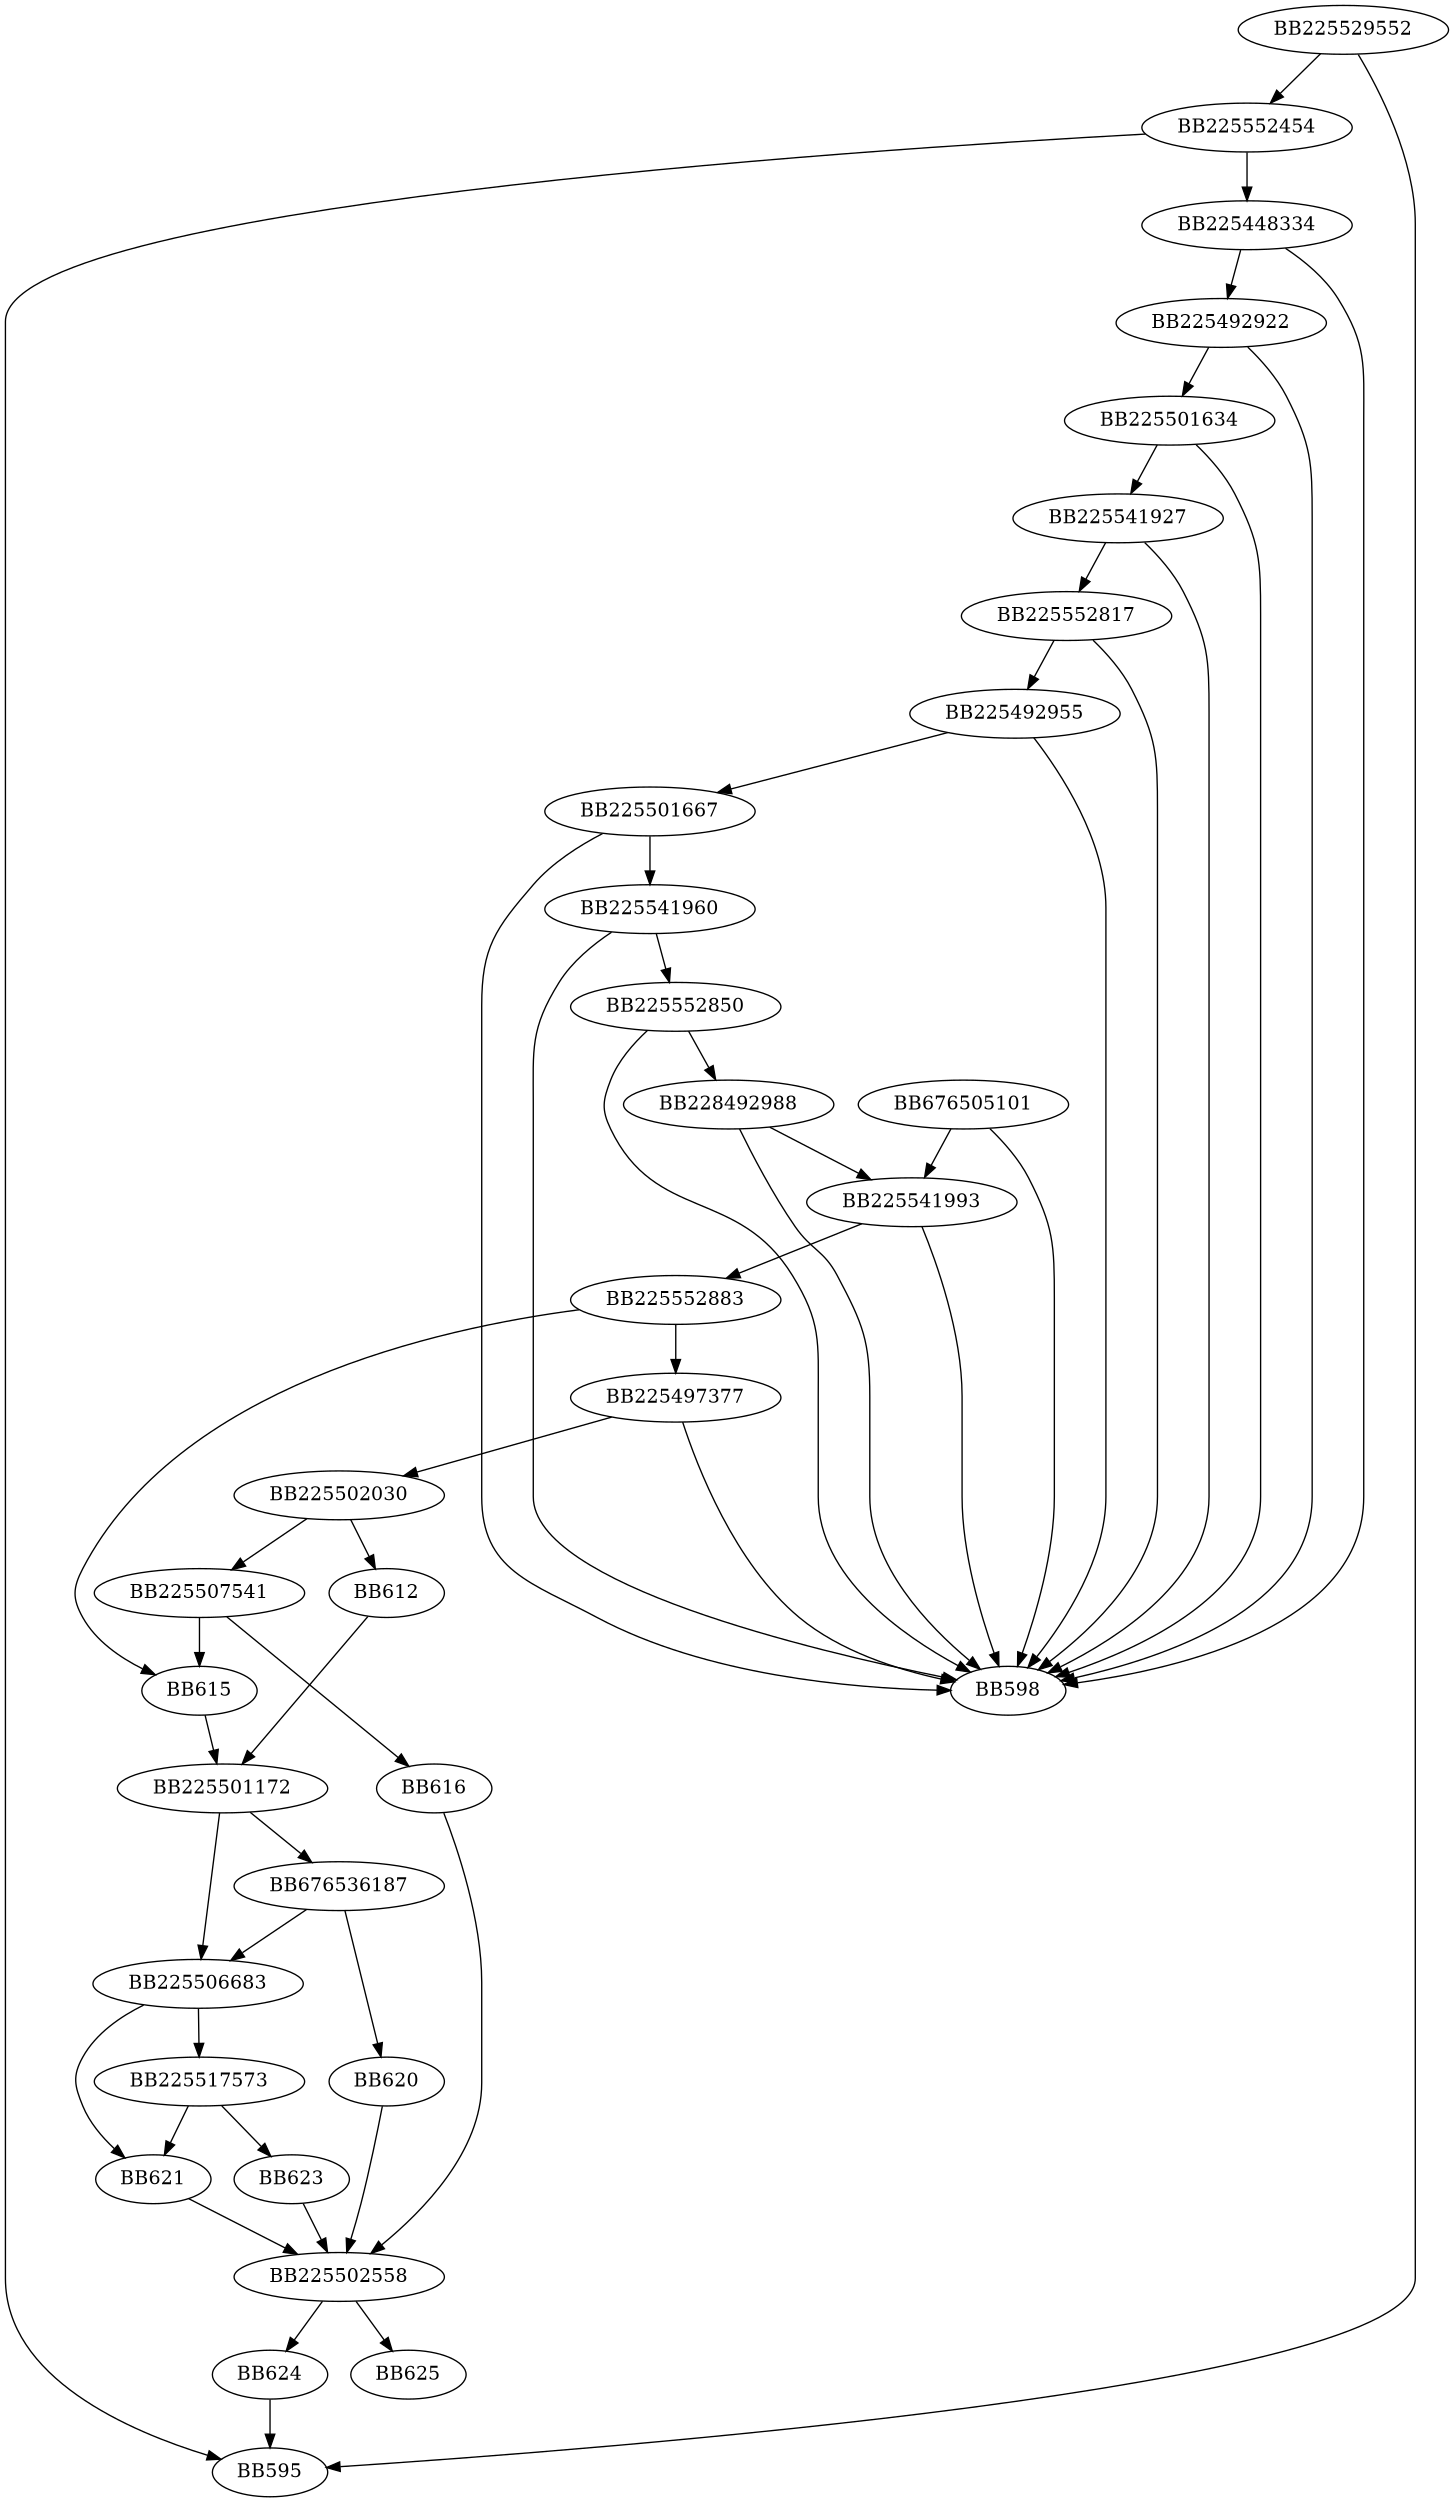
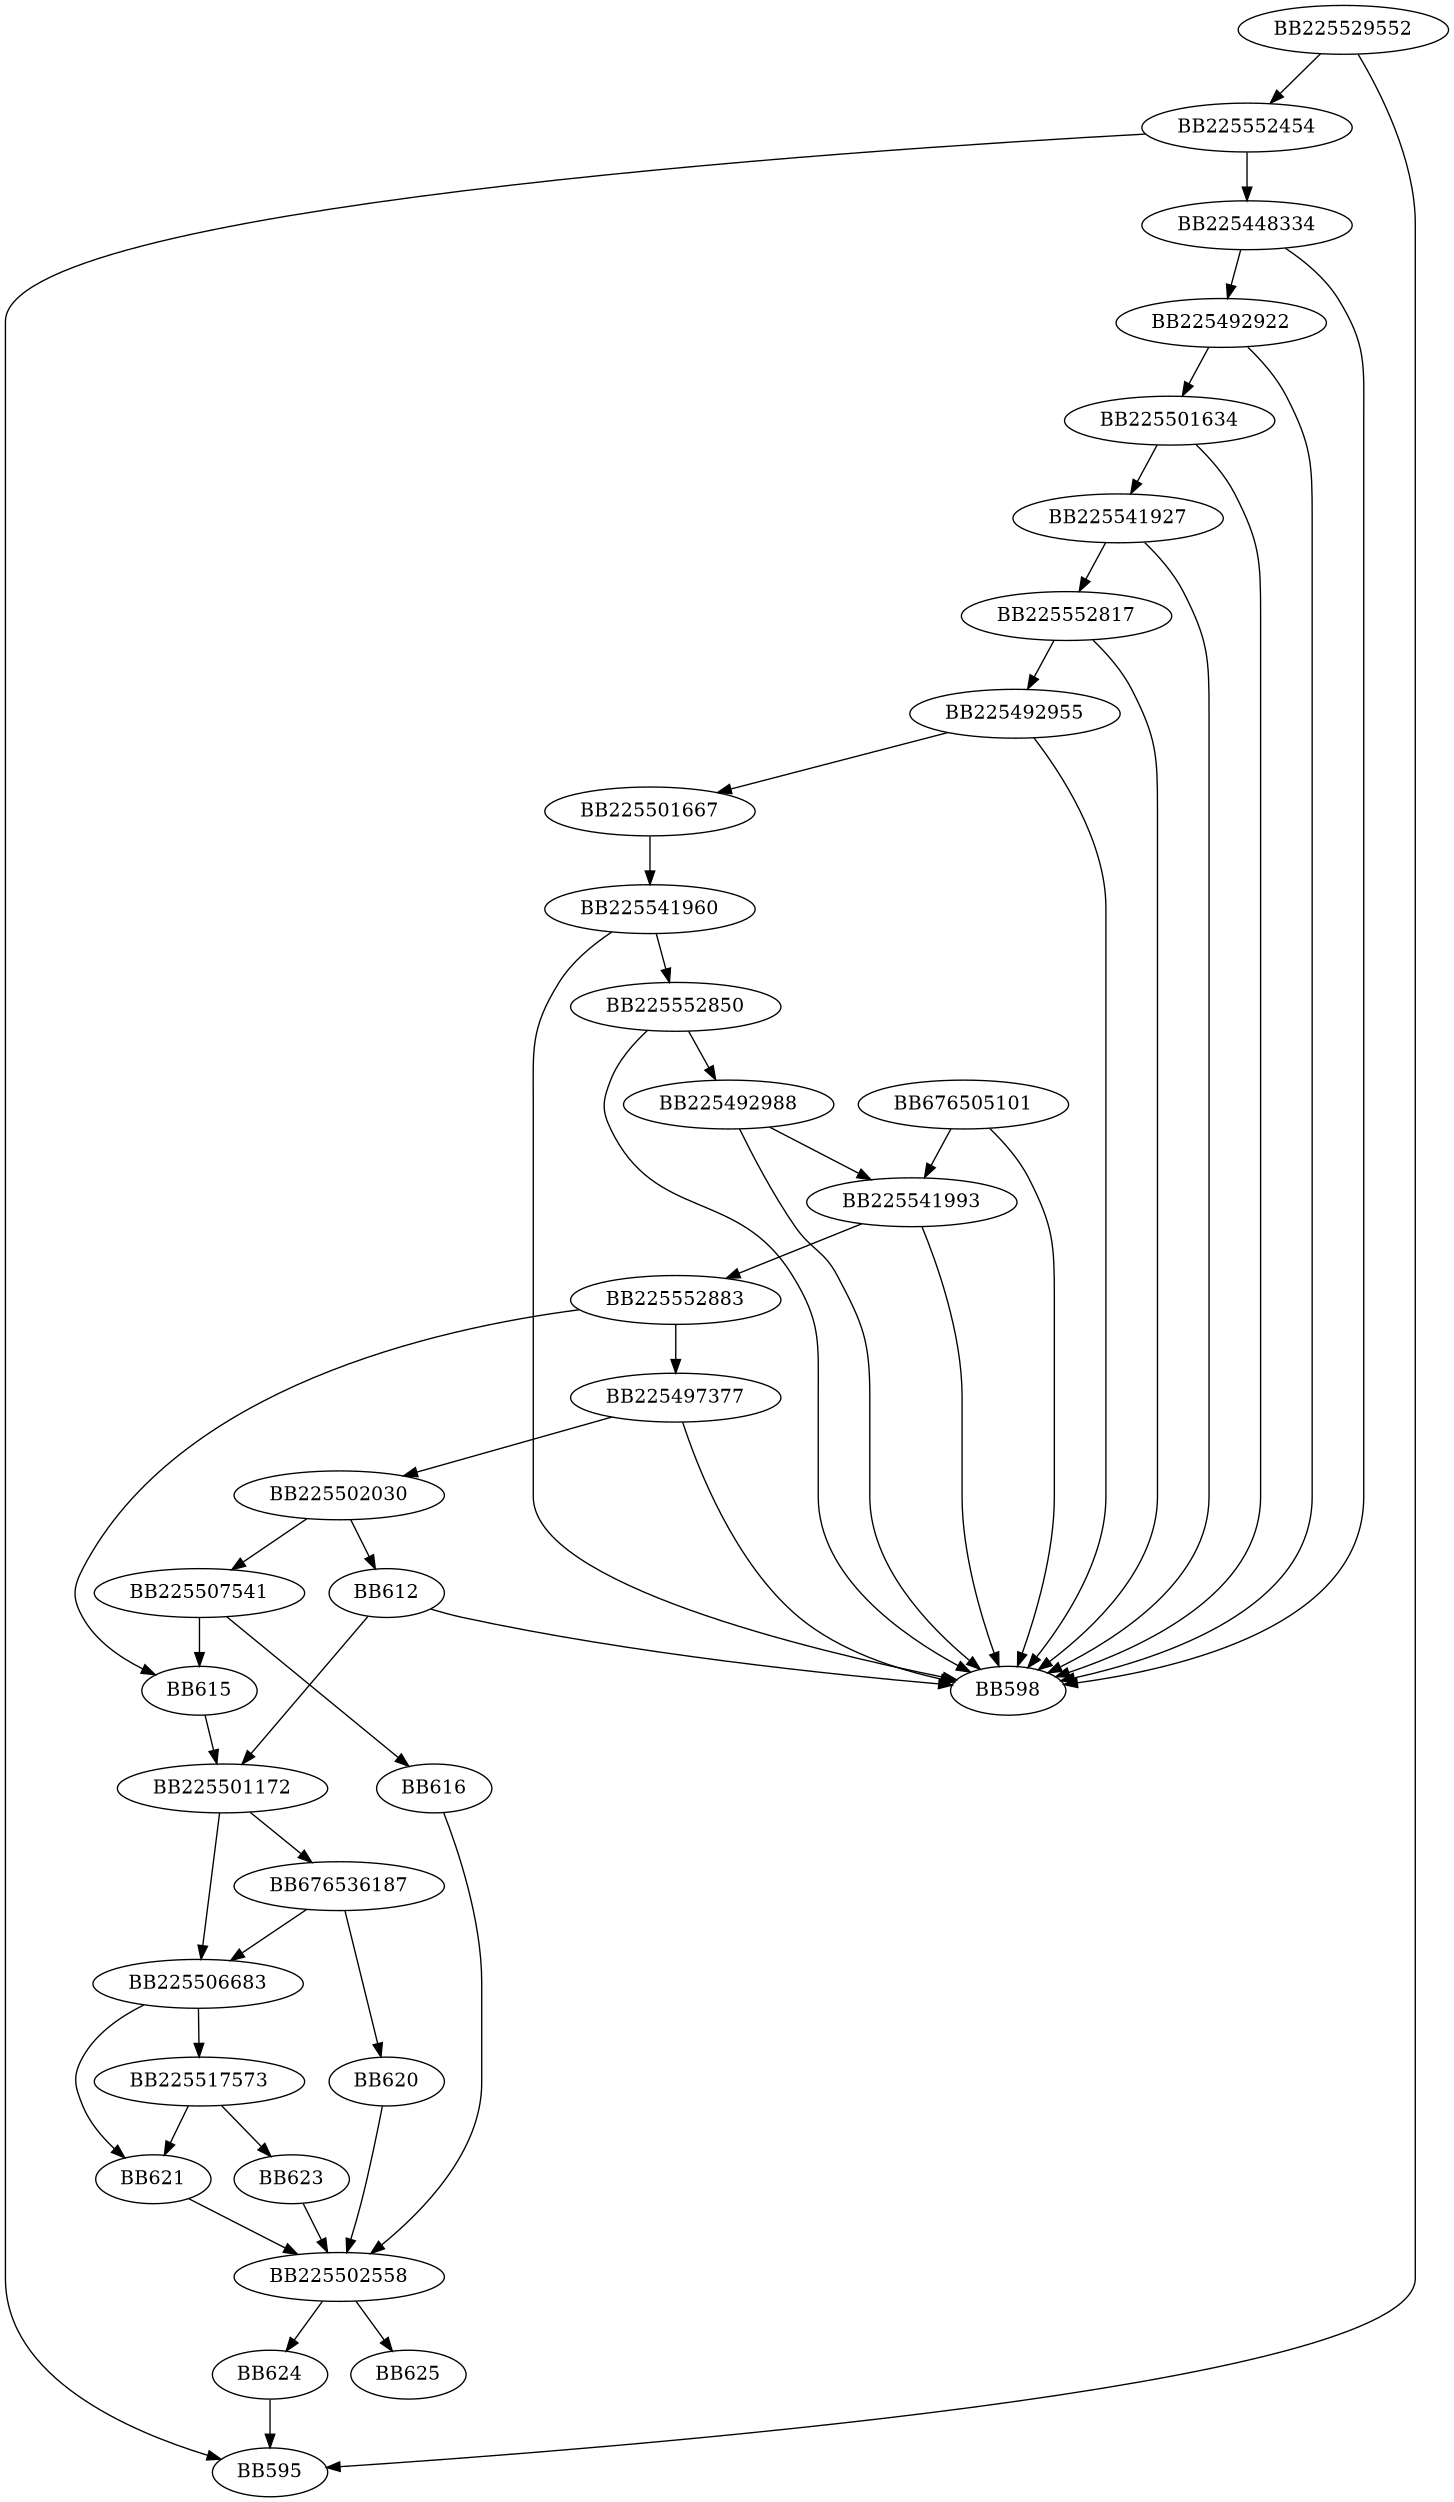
node "BB228492988": label "BB228492988" -> "BB225492988"
edge "BB225501667" -> "BB598": now "BB612" -> "BB598"
